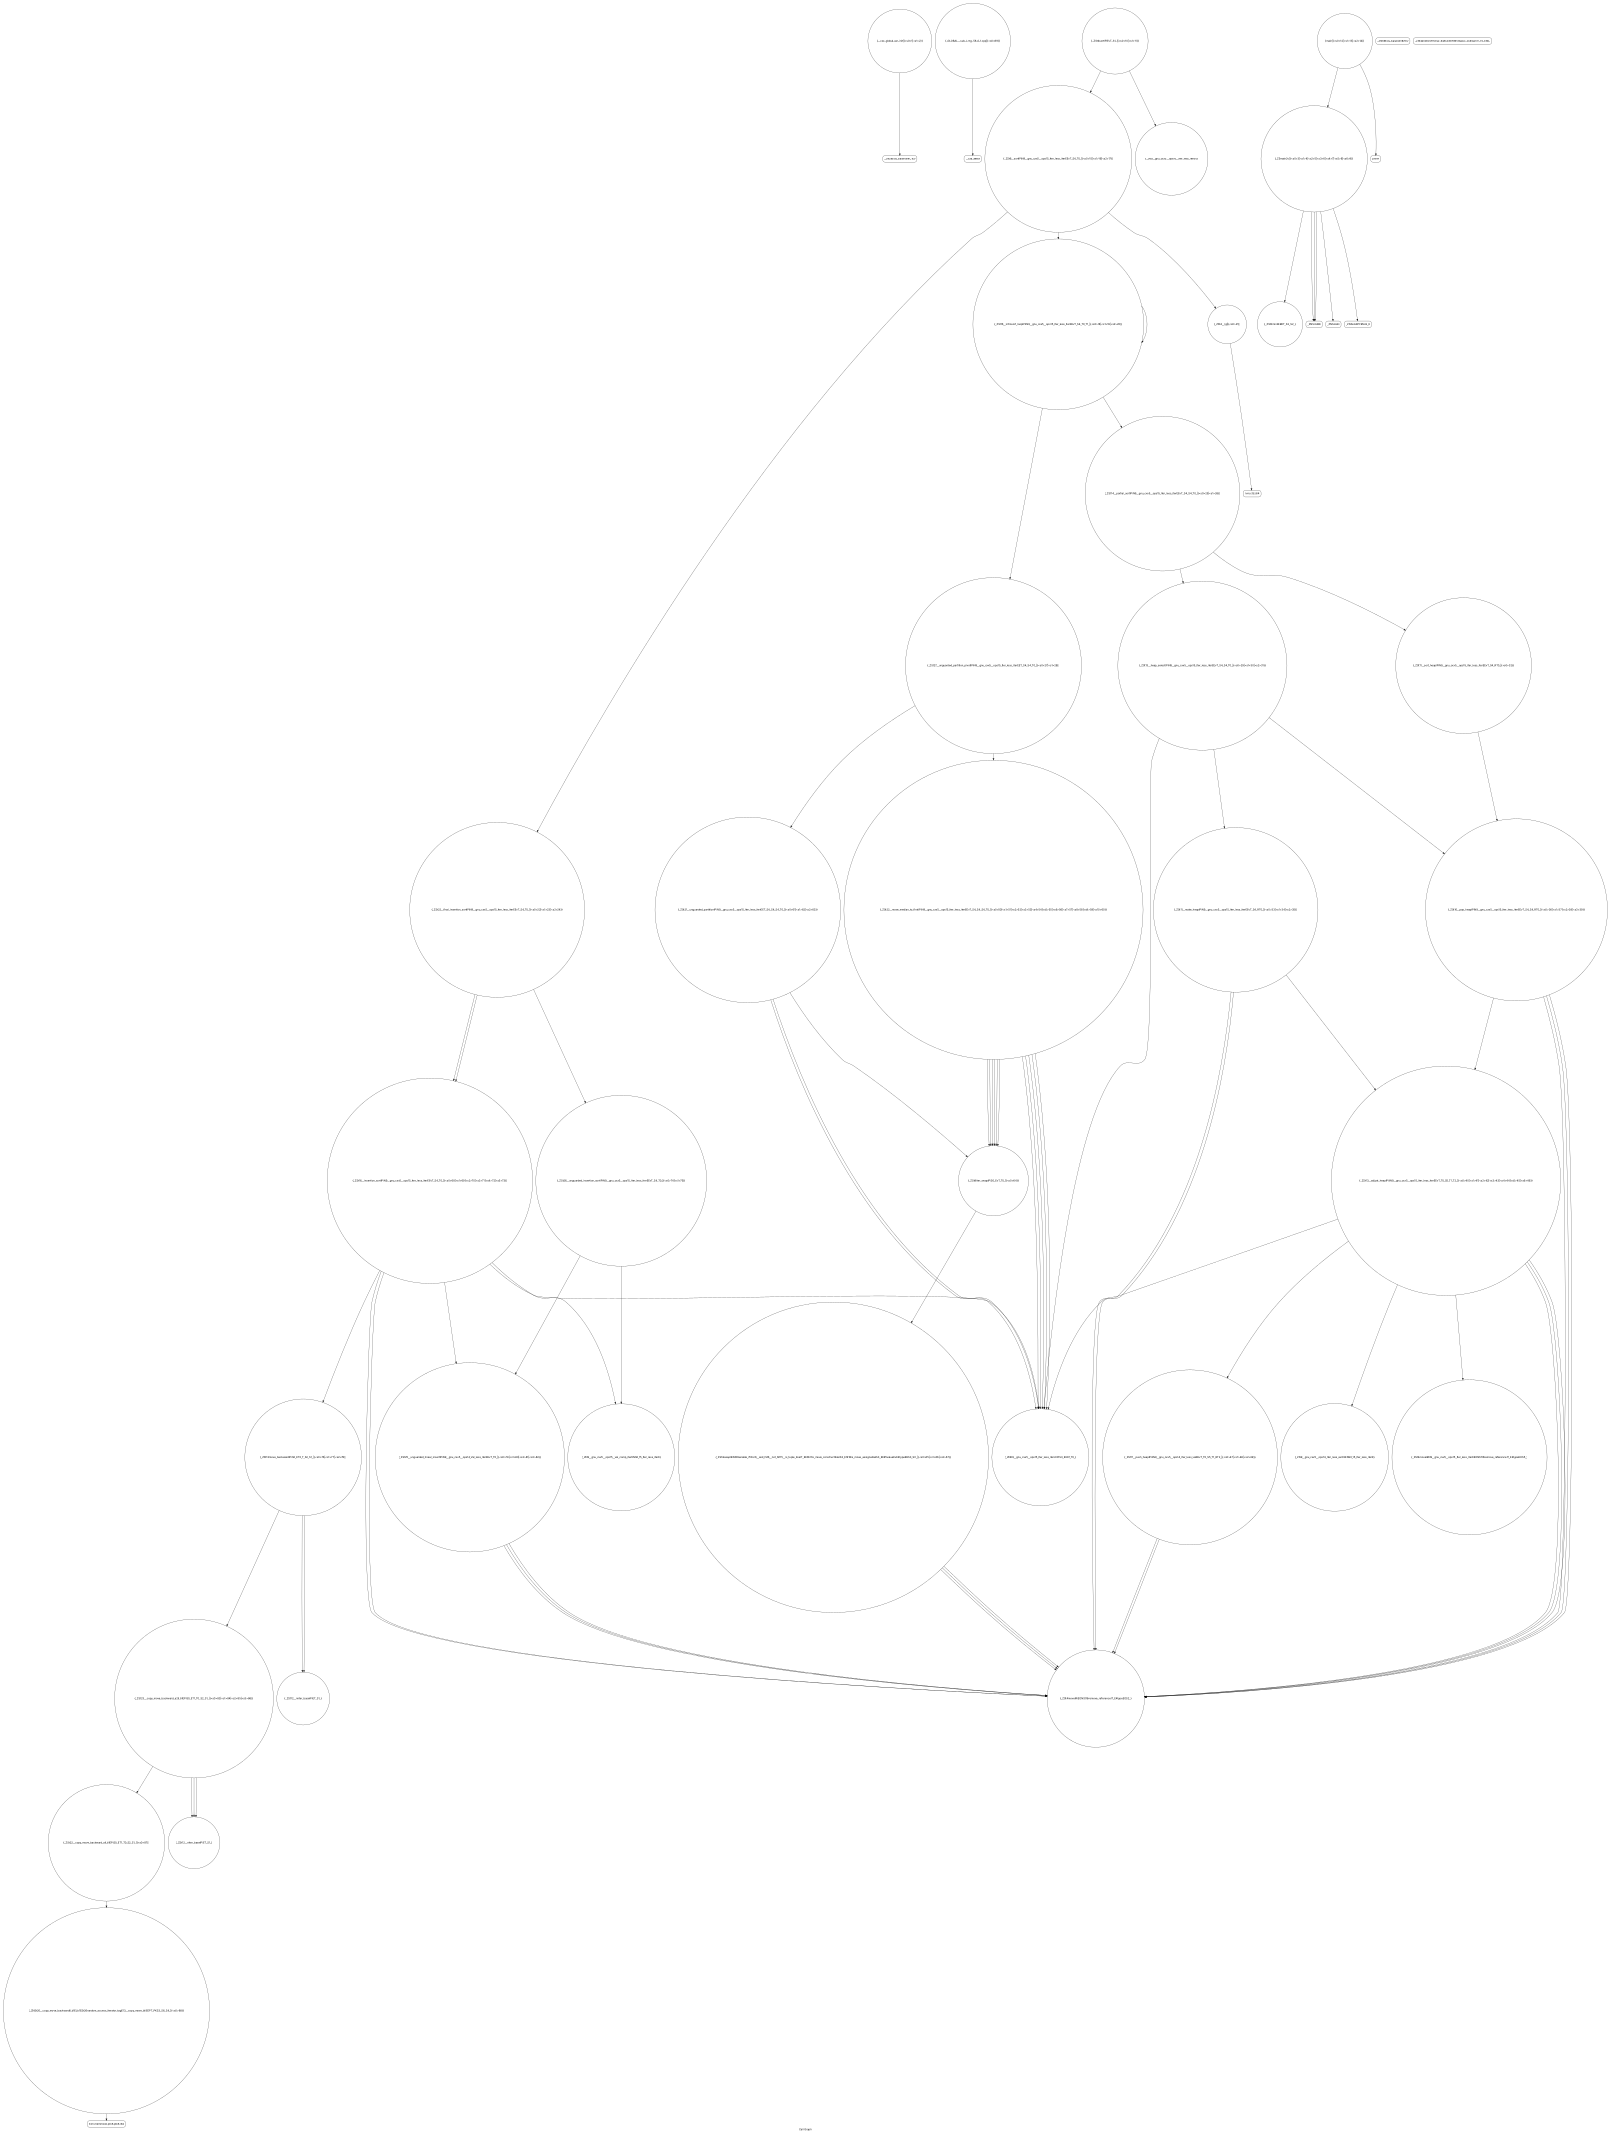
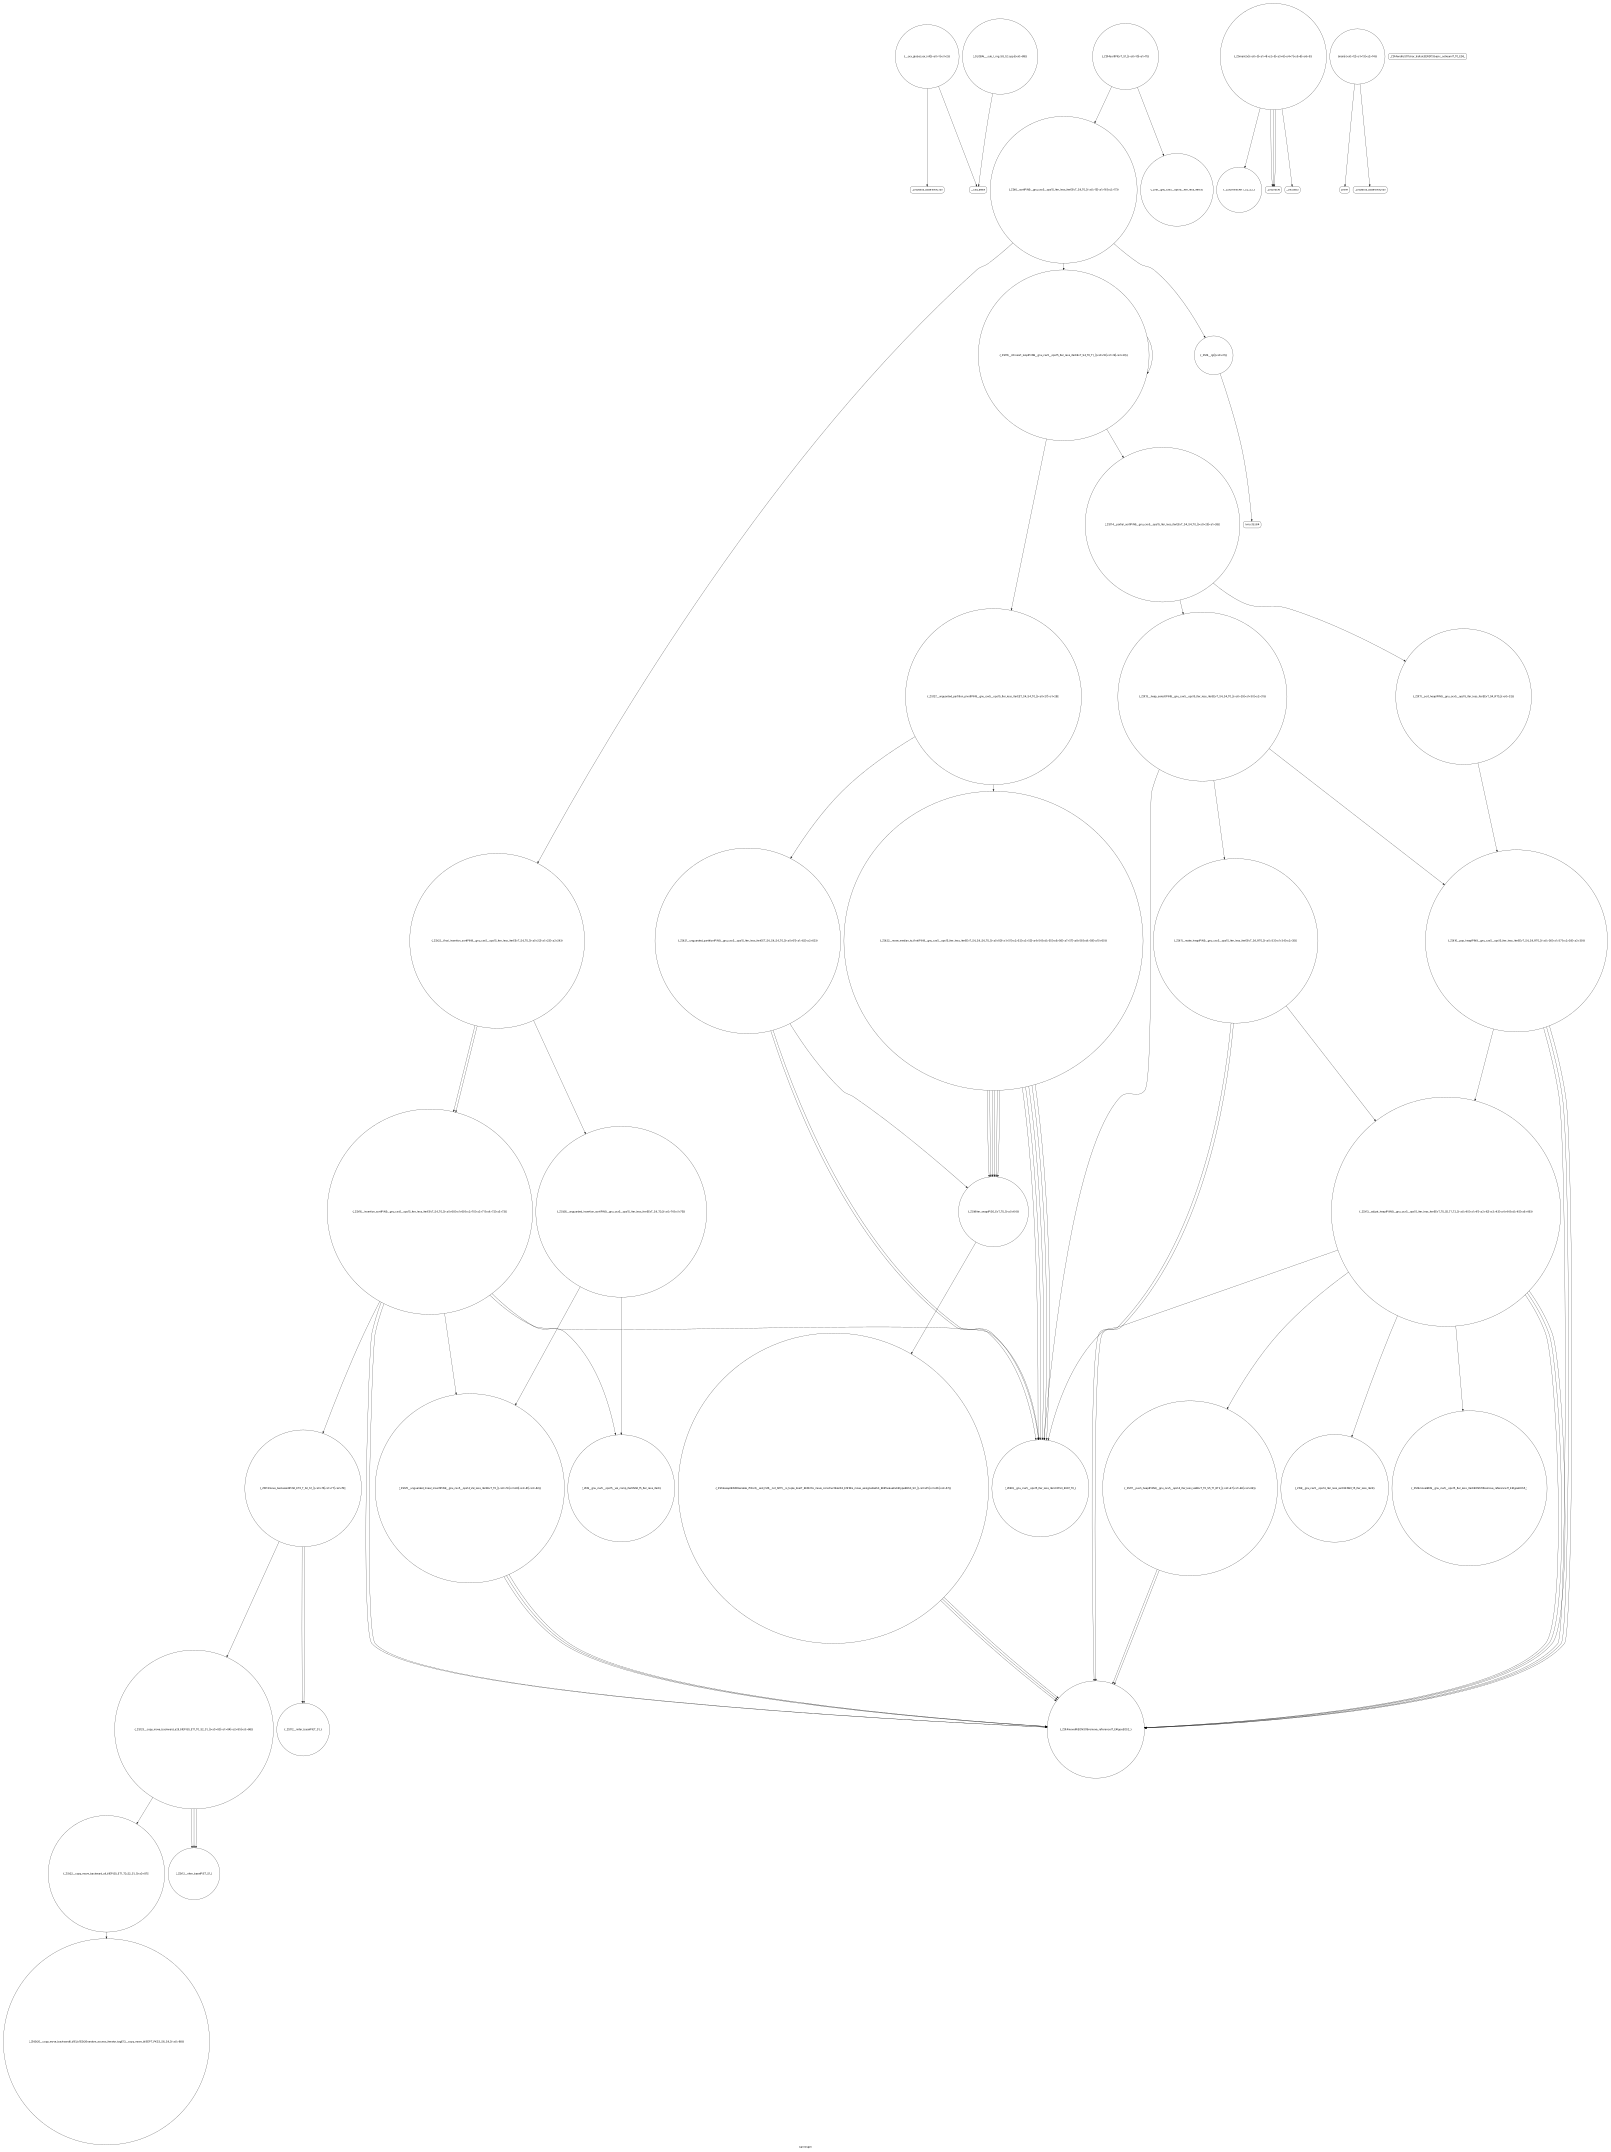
edge "{main|{<s0>12|<s1>13|<s2>14}}" -> "{_Z5main2v|{<s0>3|<s1>4|<s2>5|<s3>6|<s4>7|<s5>8|<s6>9}}": now "{main|{<s0>12|<s1>13|<s2>14}}" -> "_ZNSt8ios_base4InitD1Ev"
edge "{__cxx_global_var_init|{<s0>1|<s1>2}}" -> "__cxa_atexit": added
node "_ZNSolsEPFRSoS_E": removed
node "llvm.memmove.p0i8.p0i8.i64": removed
